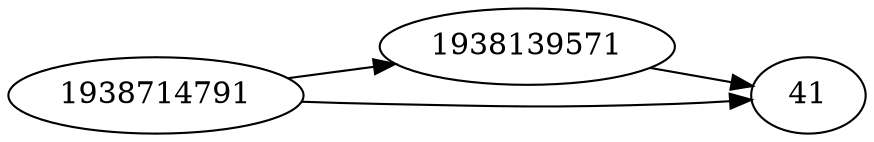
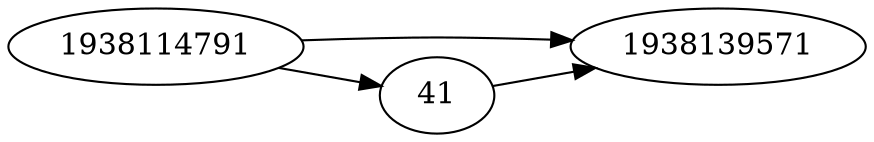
edge "1938139571" -> "41": reversed
node "1938714791": label "1938714791" -> "1938114791"
